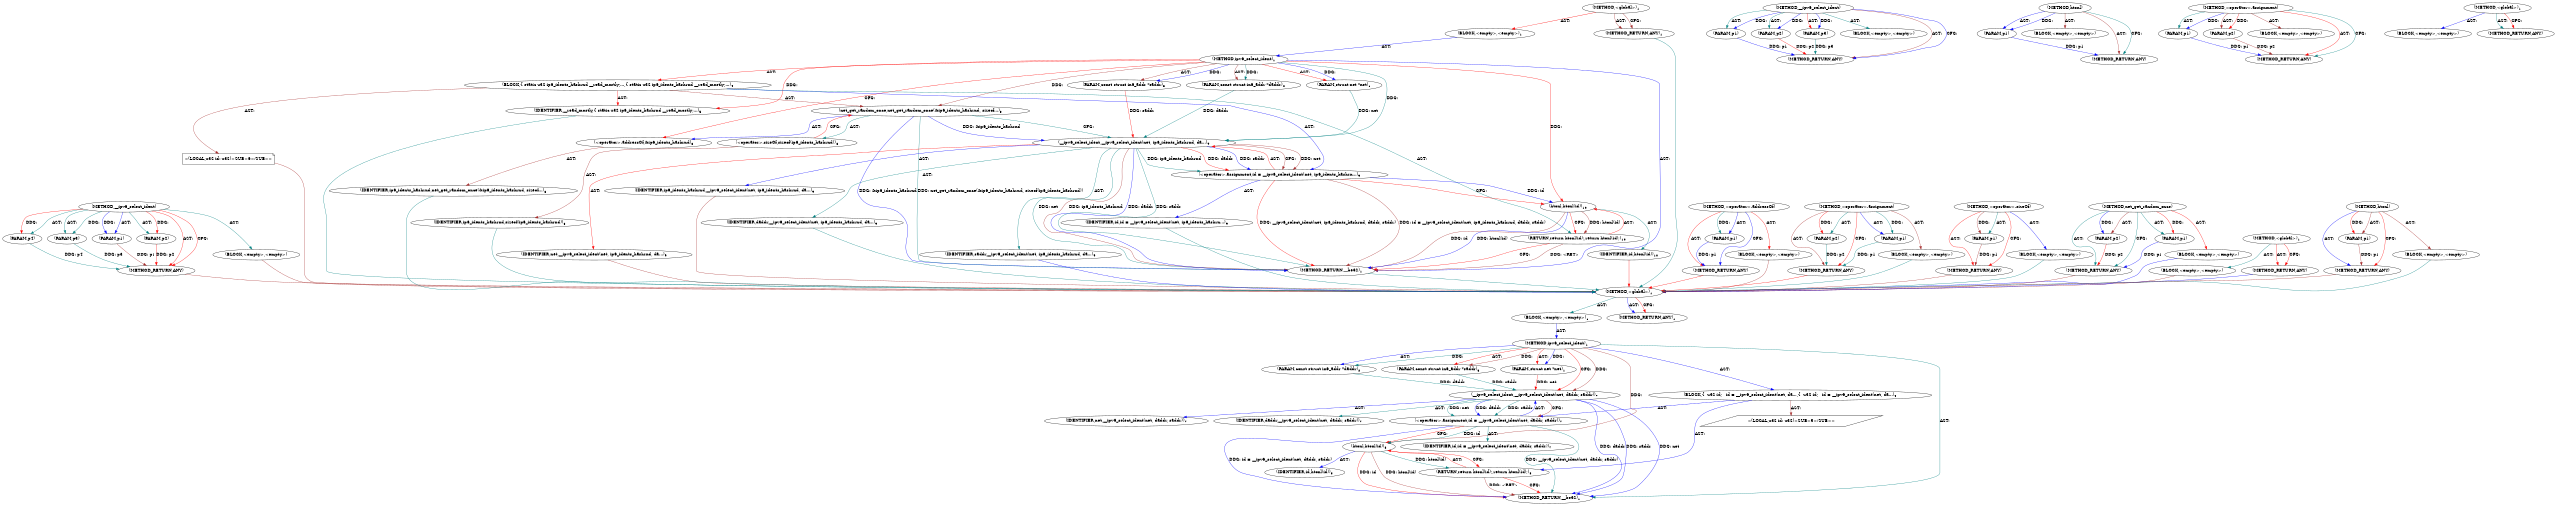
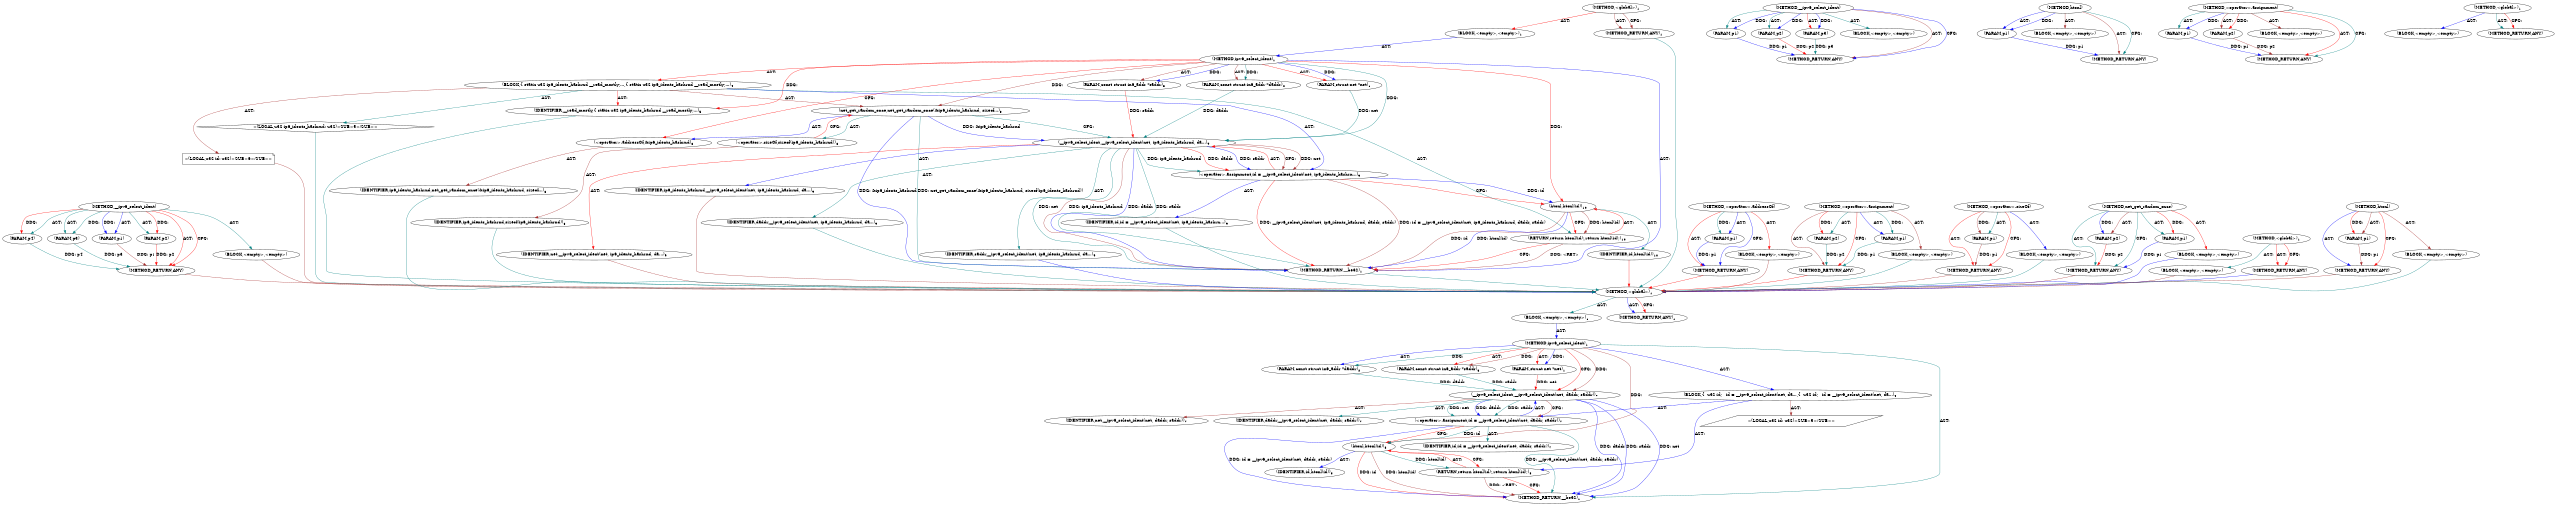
node "<(LOCAL,u32 ip6_idents_hashrnd: u32)<SUB>5</SUB>>": added
edge "(__ipv6_select_ident,__ipv6_select_ident(net, daddr, saddr))" -> "(IDENTIFIER,net,__ipv6_select_ident(net, daddr, saddr))": color blue -> brown
